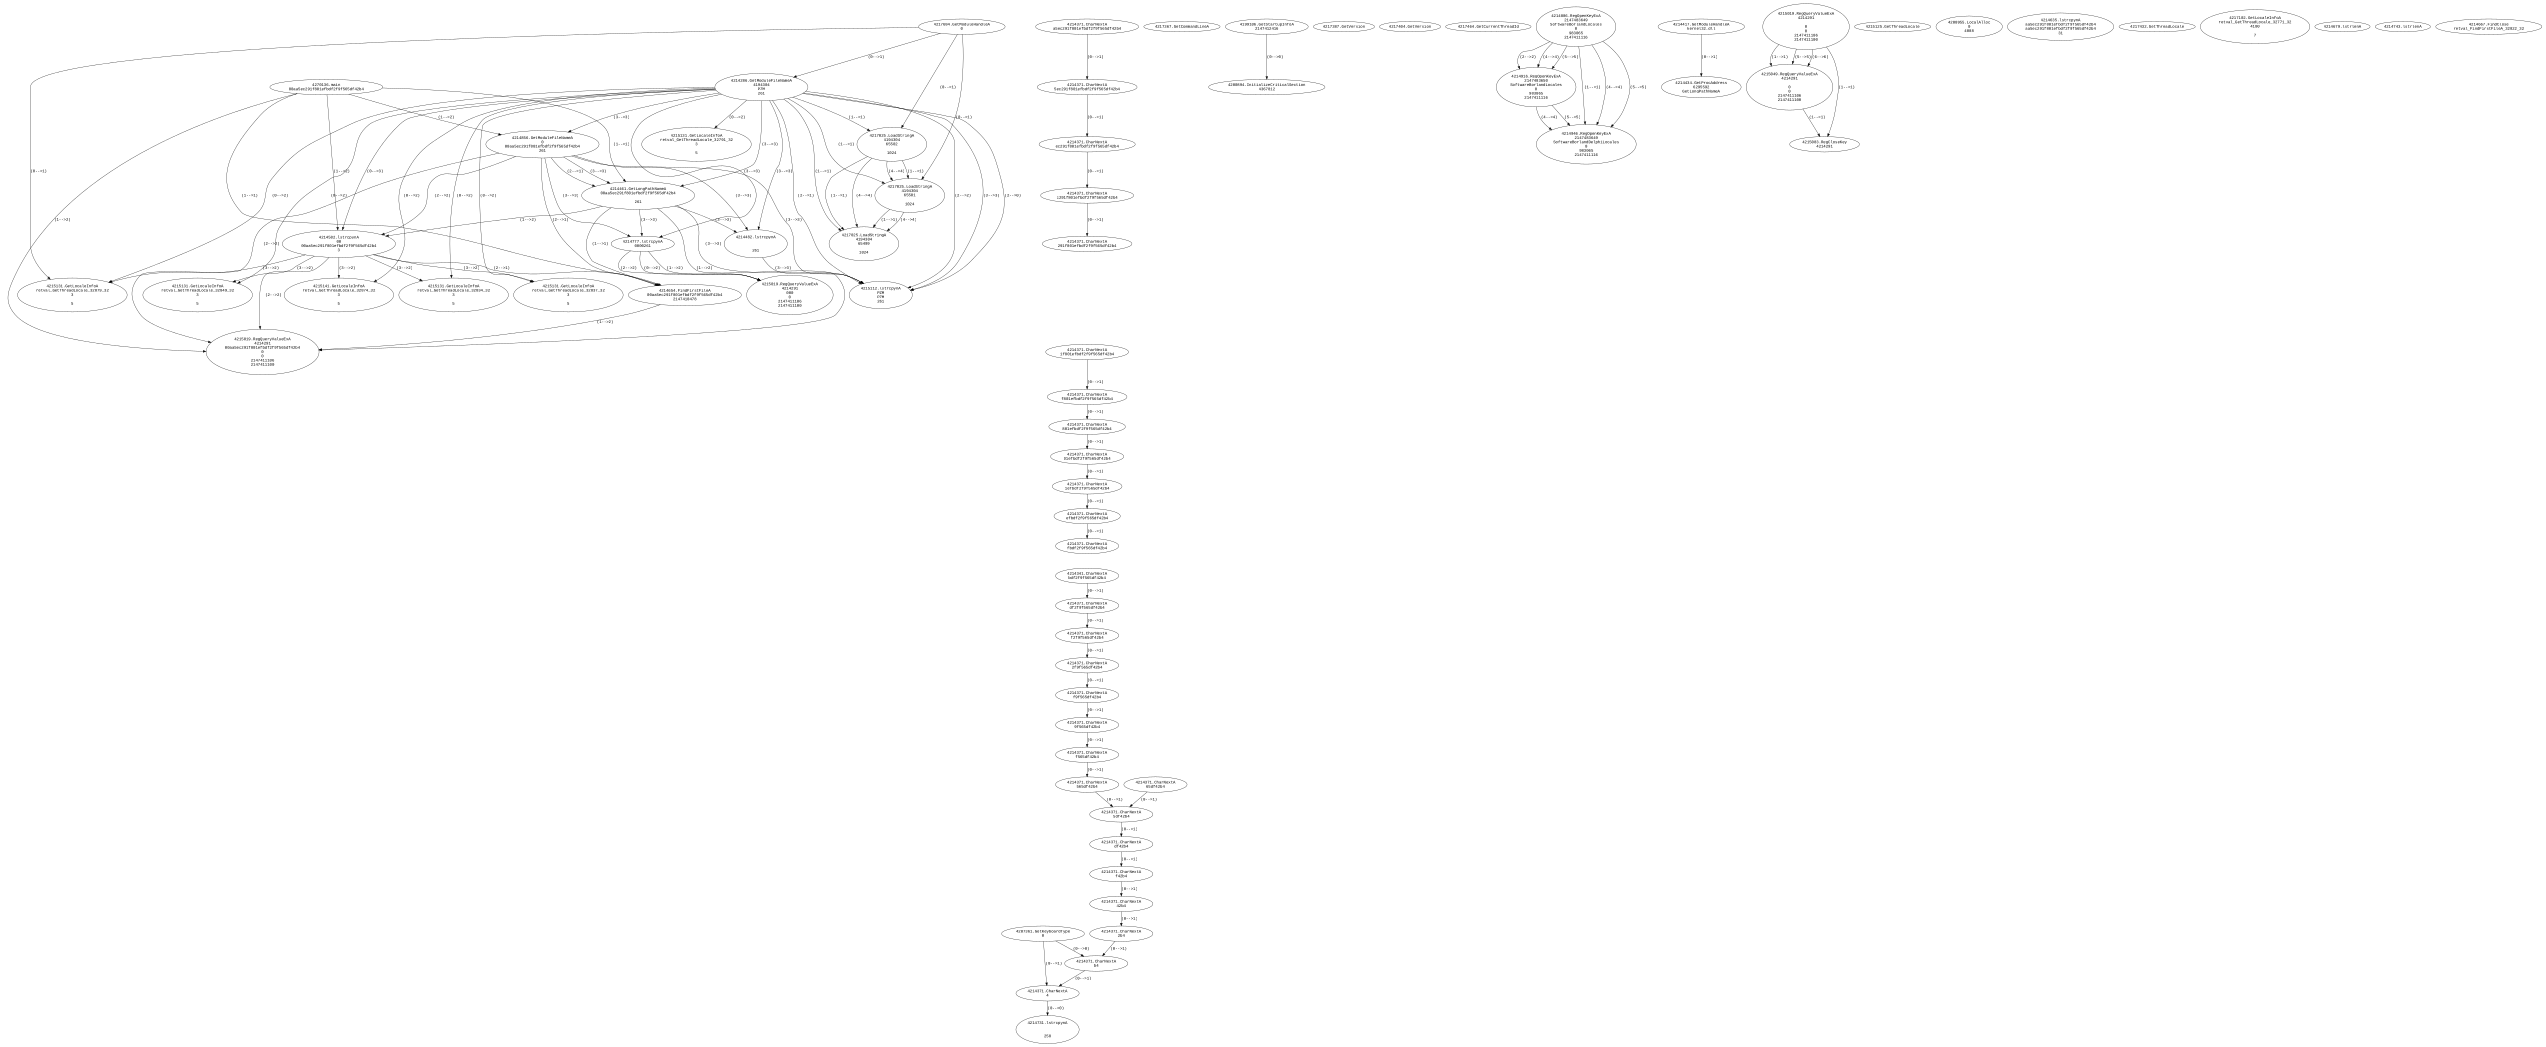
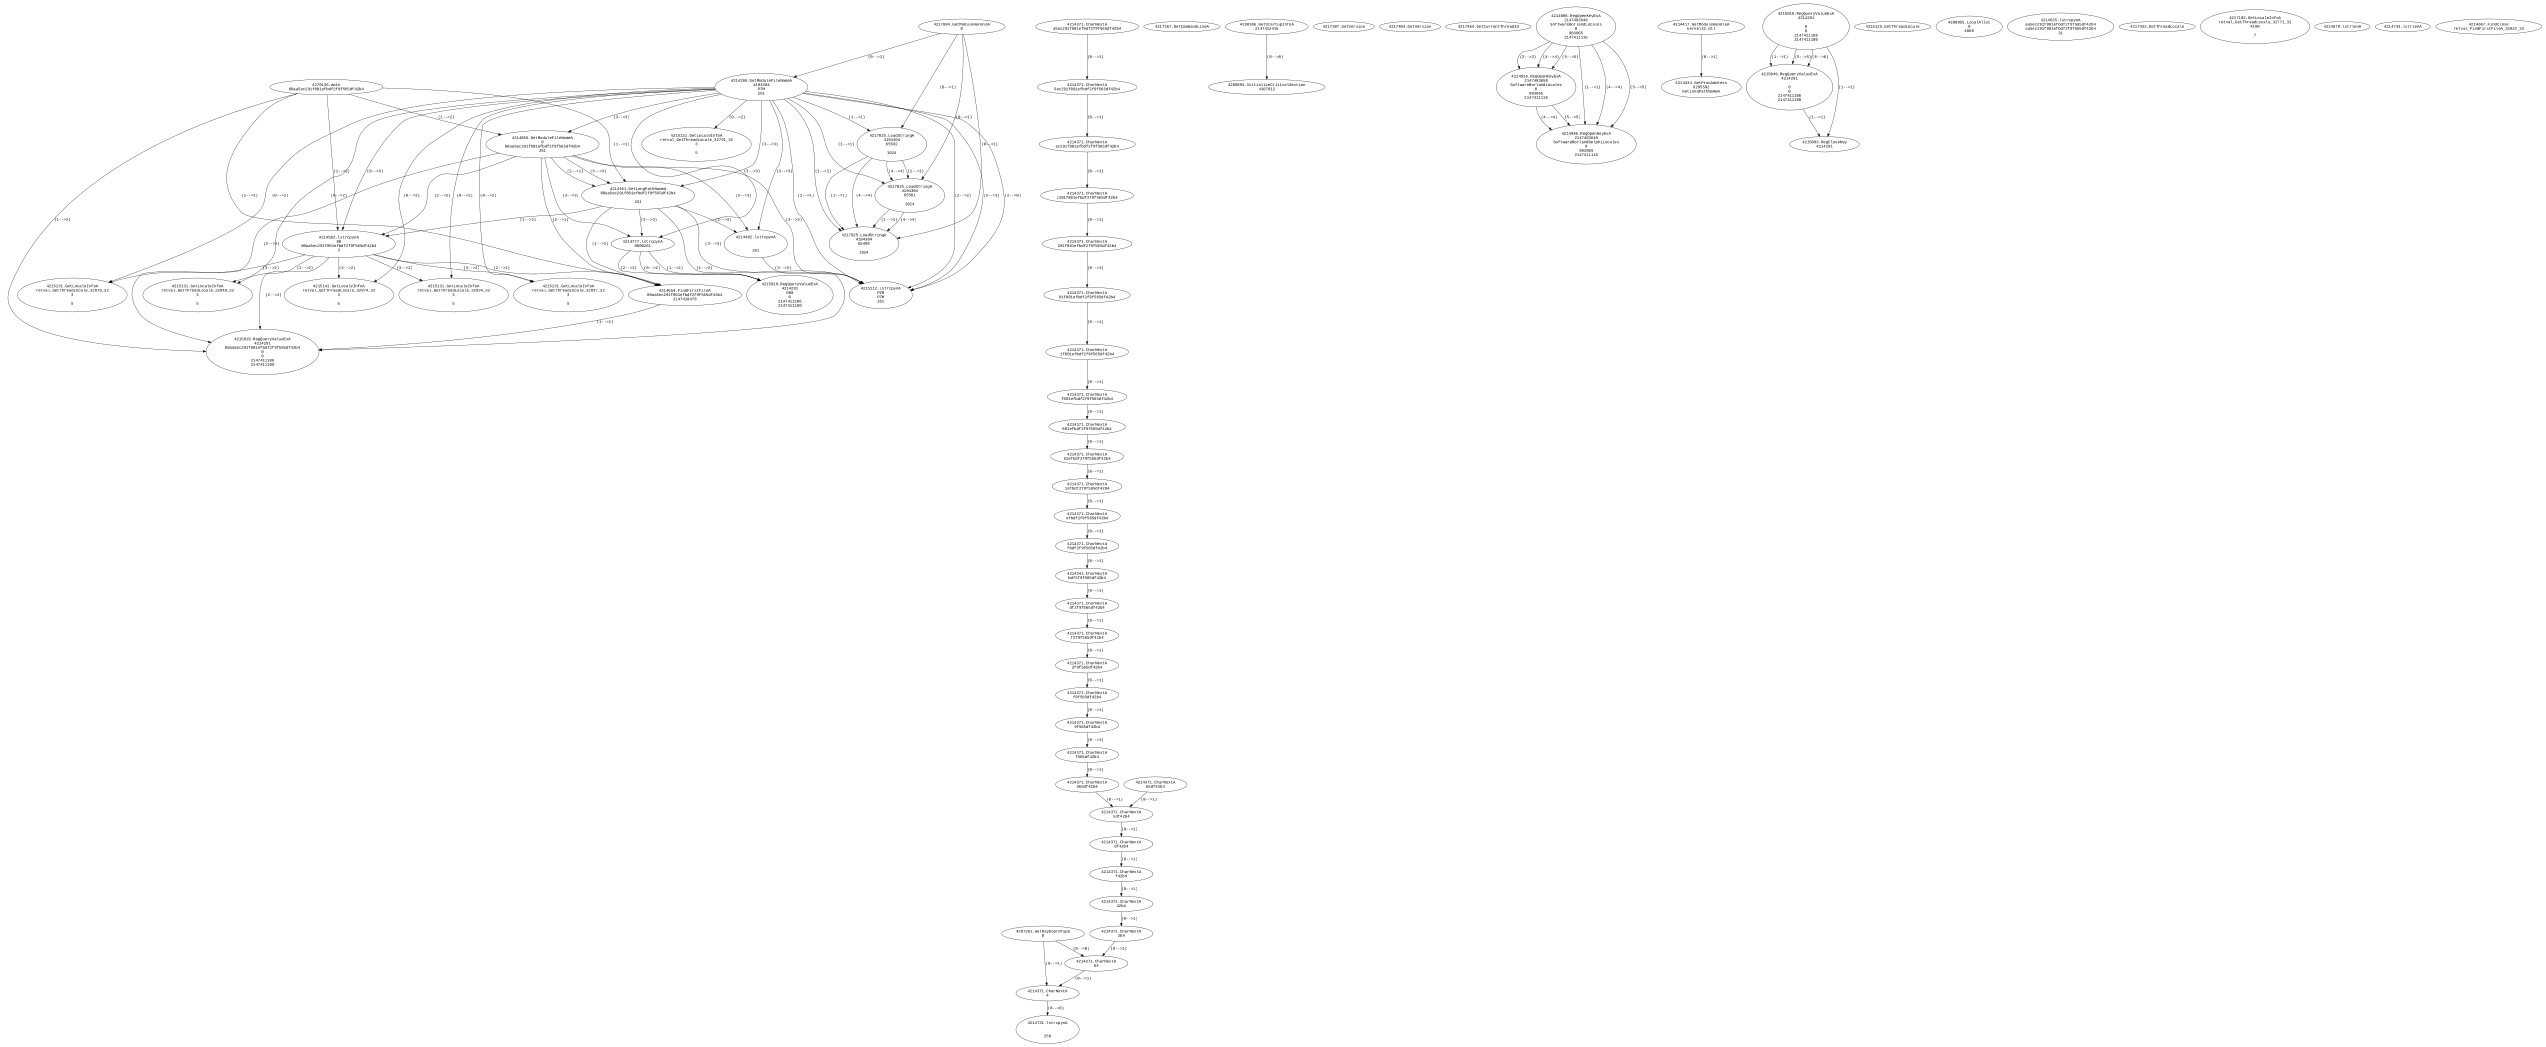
edge "4217684.GetModuleHandleA 0" -> "4215131.GetLocaleInfoA retval_GetThreadLocale_32879_32 3 5": now "4217684.GetModuleHandleA 0" -> "4217025.LoadStringA 4194304 65499 1024"
node "4214371.CharNextA 91f801efbdf2f9f565df42b4": added
edge "4214371.CharNextA fbdf2f9f565df42b4" -> "4214341.CharNextA bdf2f9f565df42b4": added, label "(0-->1)"
